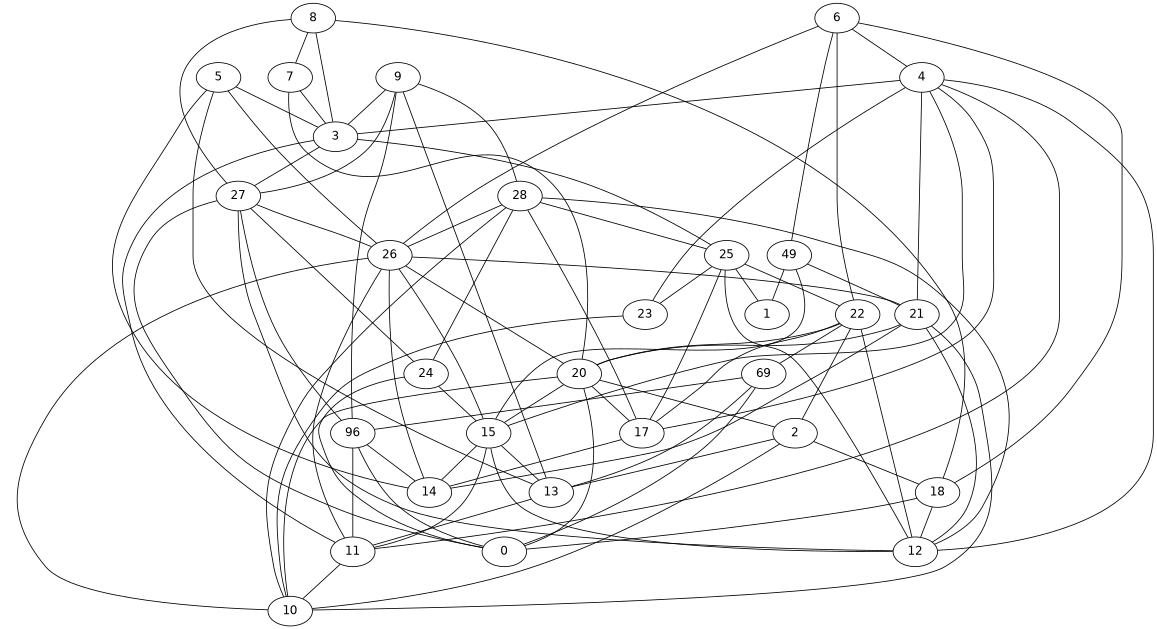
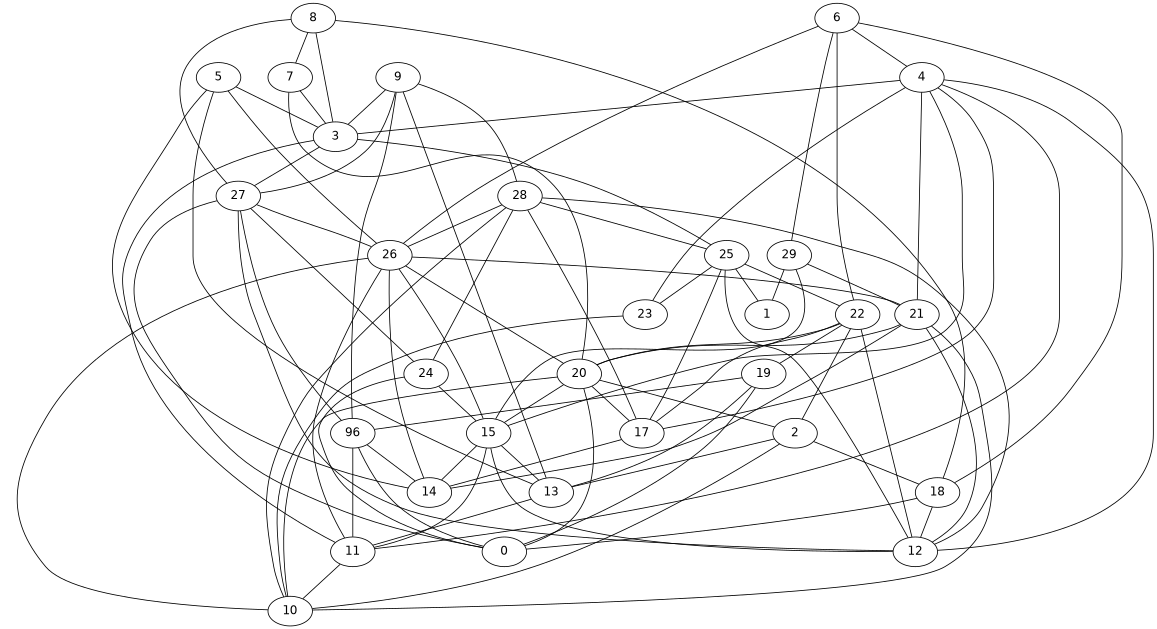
node "49": label "49" -> "29"
node "69": label "69" -> "19"
